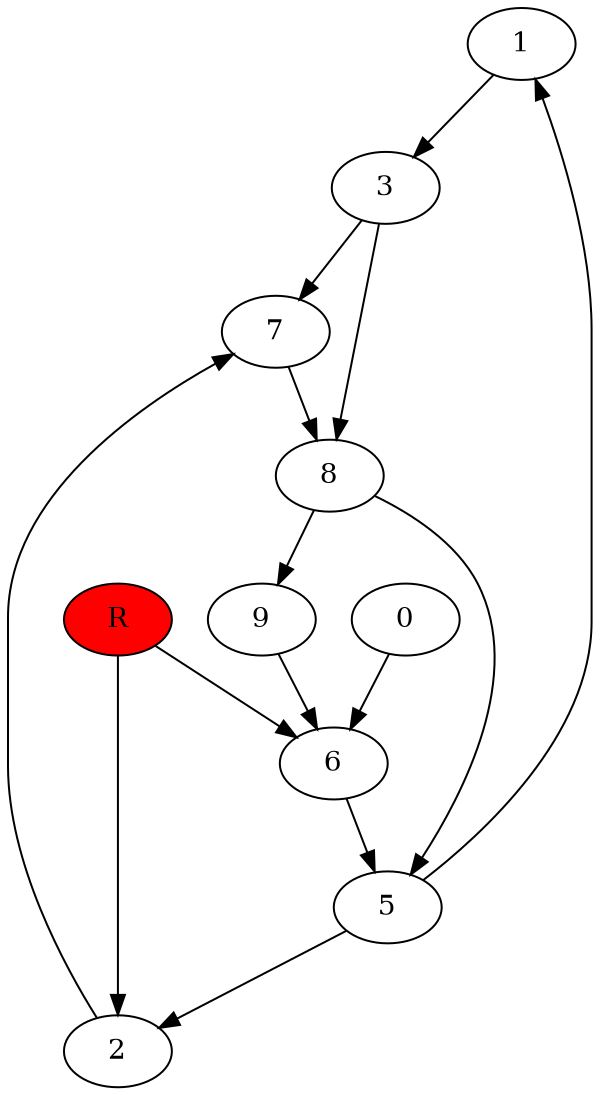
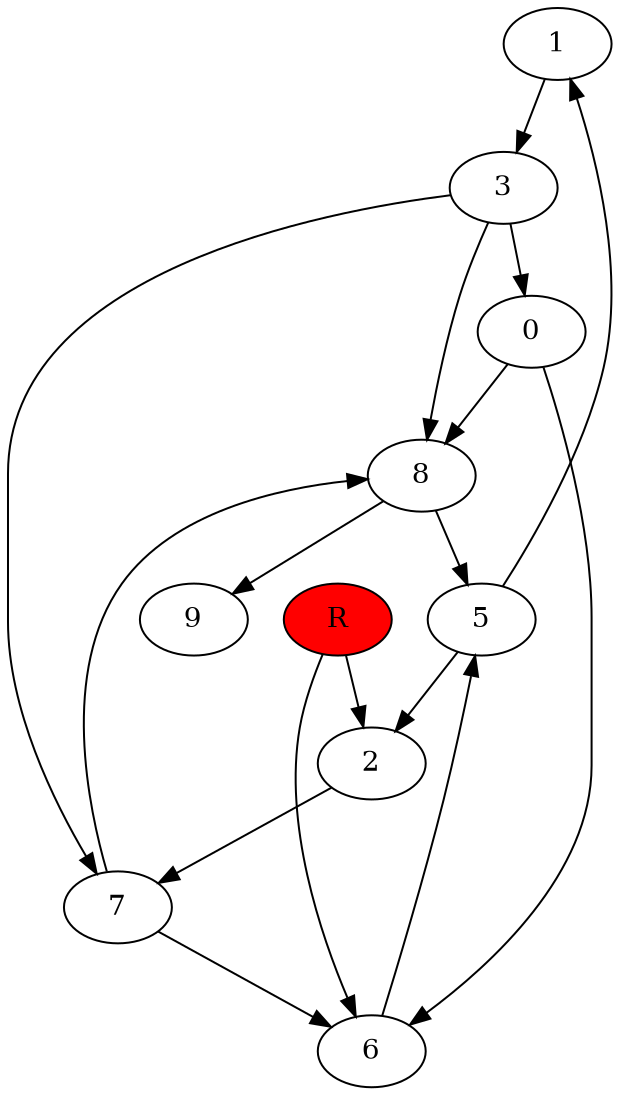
edge "3" -> "0": added
edge "0" -> "8": added
edge "9" -> "6": now "7" -> "6"
